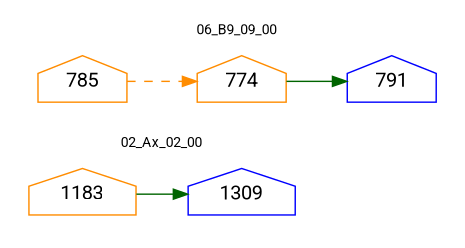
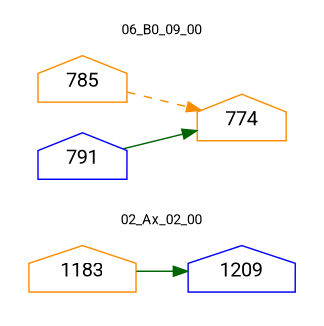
cluster "06_B9_09_00": label "06_B9_09_00" -> "06_B0_09_00"
edge "774" -> "791": reversed
node "1309": label "1309" -> "1209"
